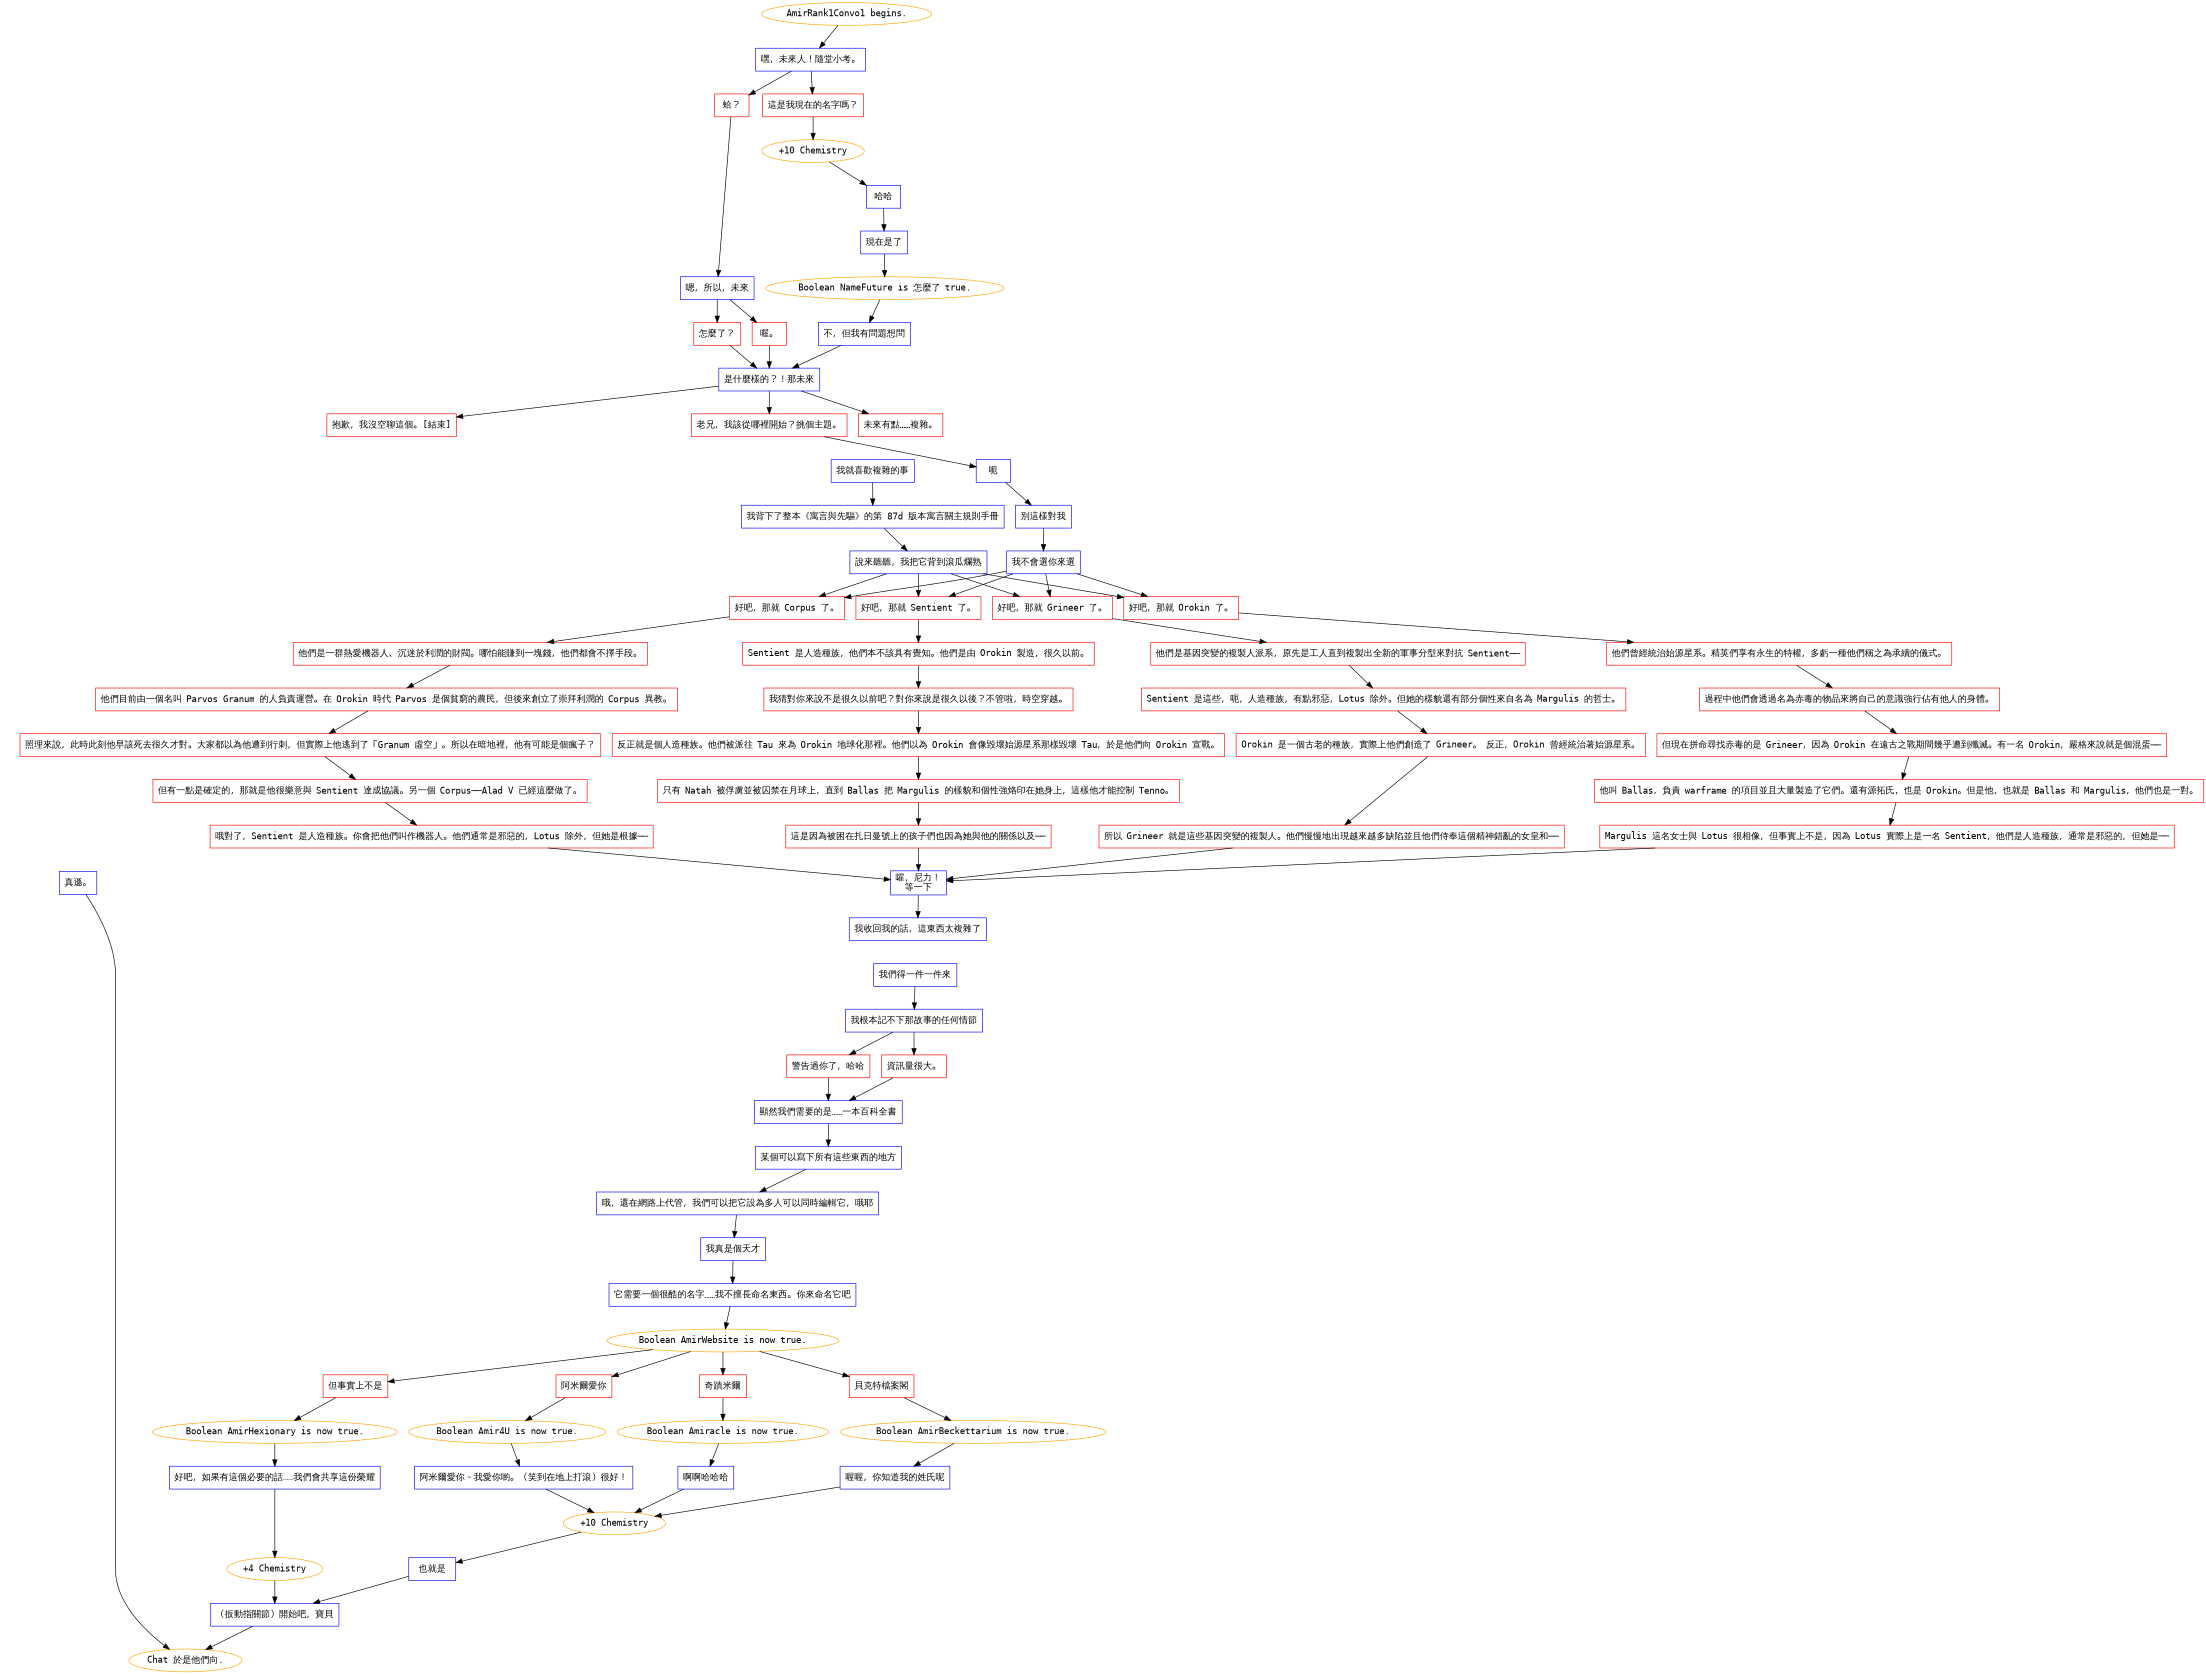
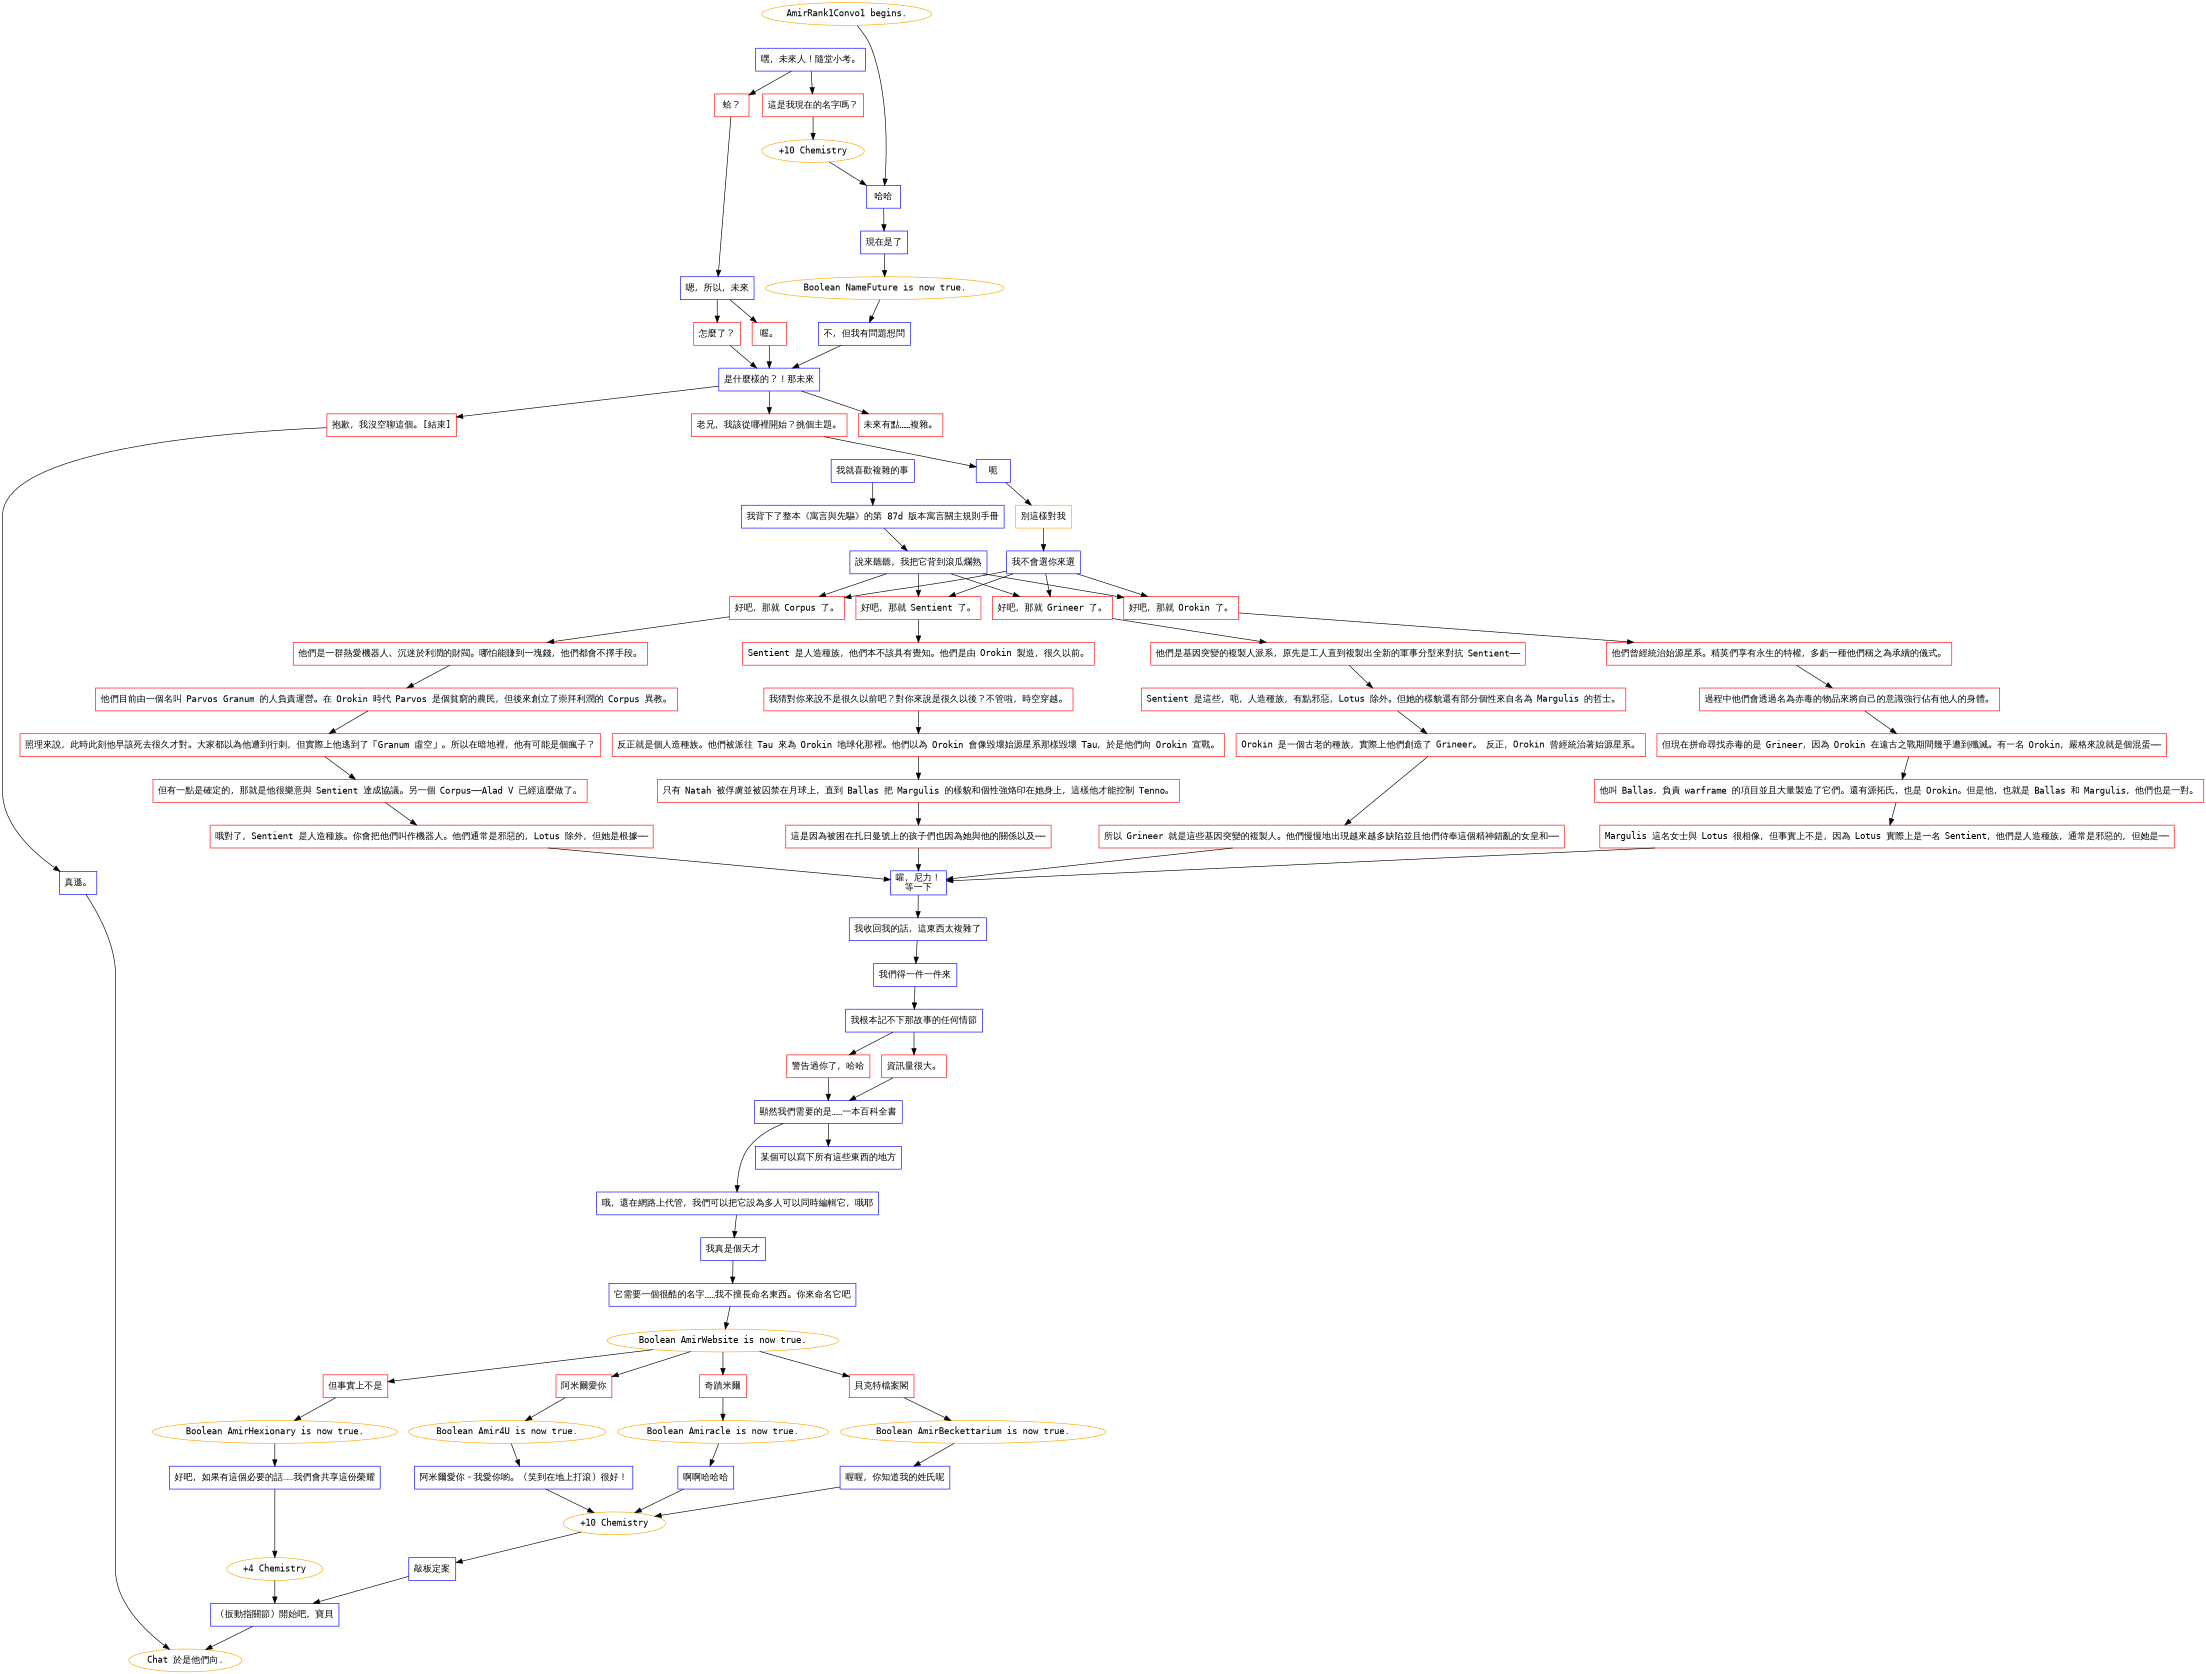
edge "AmirRank1Convo1 begins." -> "嘿，未來人！隨堂小考。": now "AmirRank1Convo1 begins." -> "哈哈"
node "Boolean NameFuture is 怎麼了 true.": label "Boolean NameFuture is 怎麼了 true." -> "Boolean NameFuture is now true."
node "別這樣對我": color blue -> orange
edge "抱歉，我沒空聊這個。[結束]" -> "真遜。": added
edge "Sentient 是人造種族，他們本不該具有覺知。他們是由 Orokin 製造，很久以前。" -> "我猜對你來說不是很久以前吧？對你來說是很久以後？不管啦，時空穿越。": removed
edge "我收回我的話，這東西太複雜了" -> "我們得一件一件來": added
edge "某個可以寫下所有這些東西的地方" -> "哦，還在網路上代管，我們可以把它設為多人可以同時編輯它，哦耶": now "顯然我們需要的是……一本百科全書" -> "哦，還在網路上代管，我們可以把它設為多人可以同時編輯它，哦耶"
node "也就是": label "也就是" -> "敲板定案"
